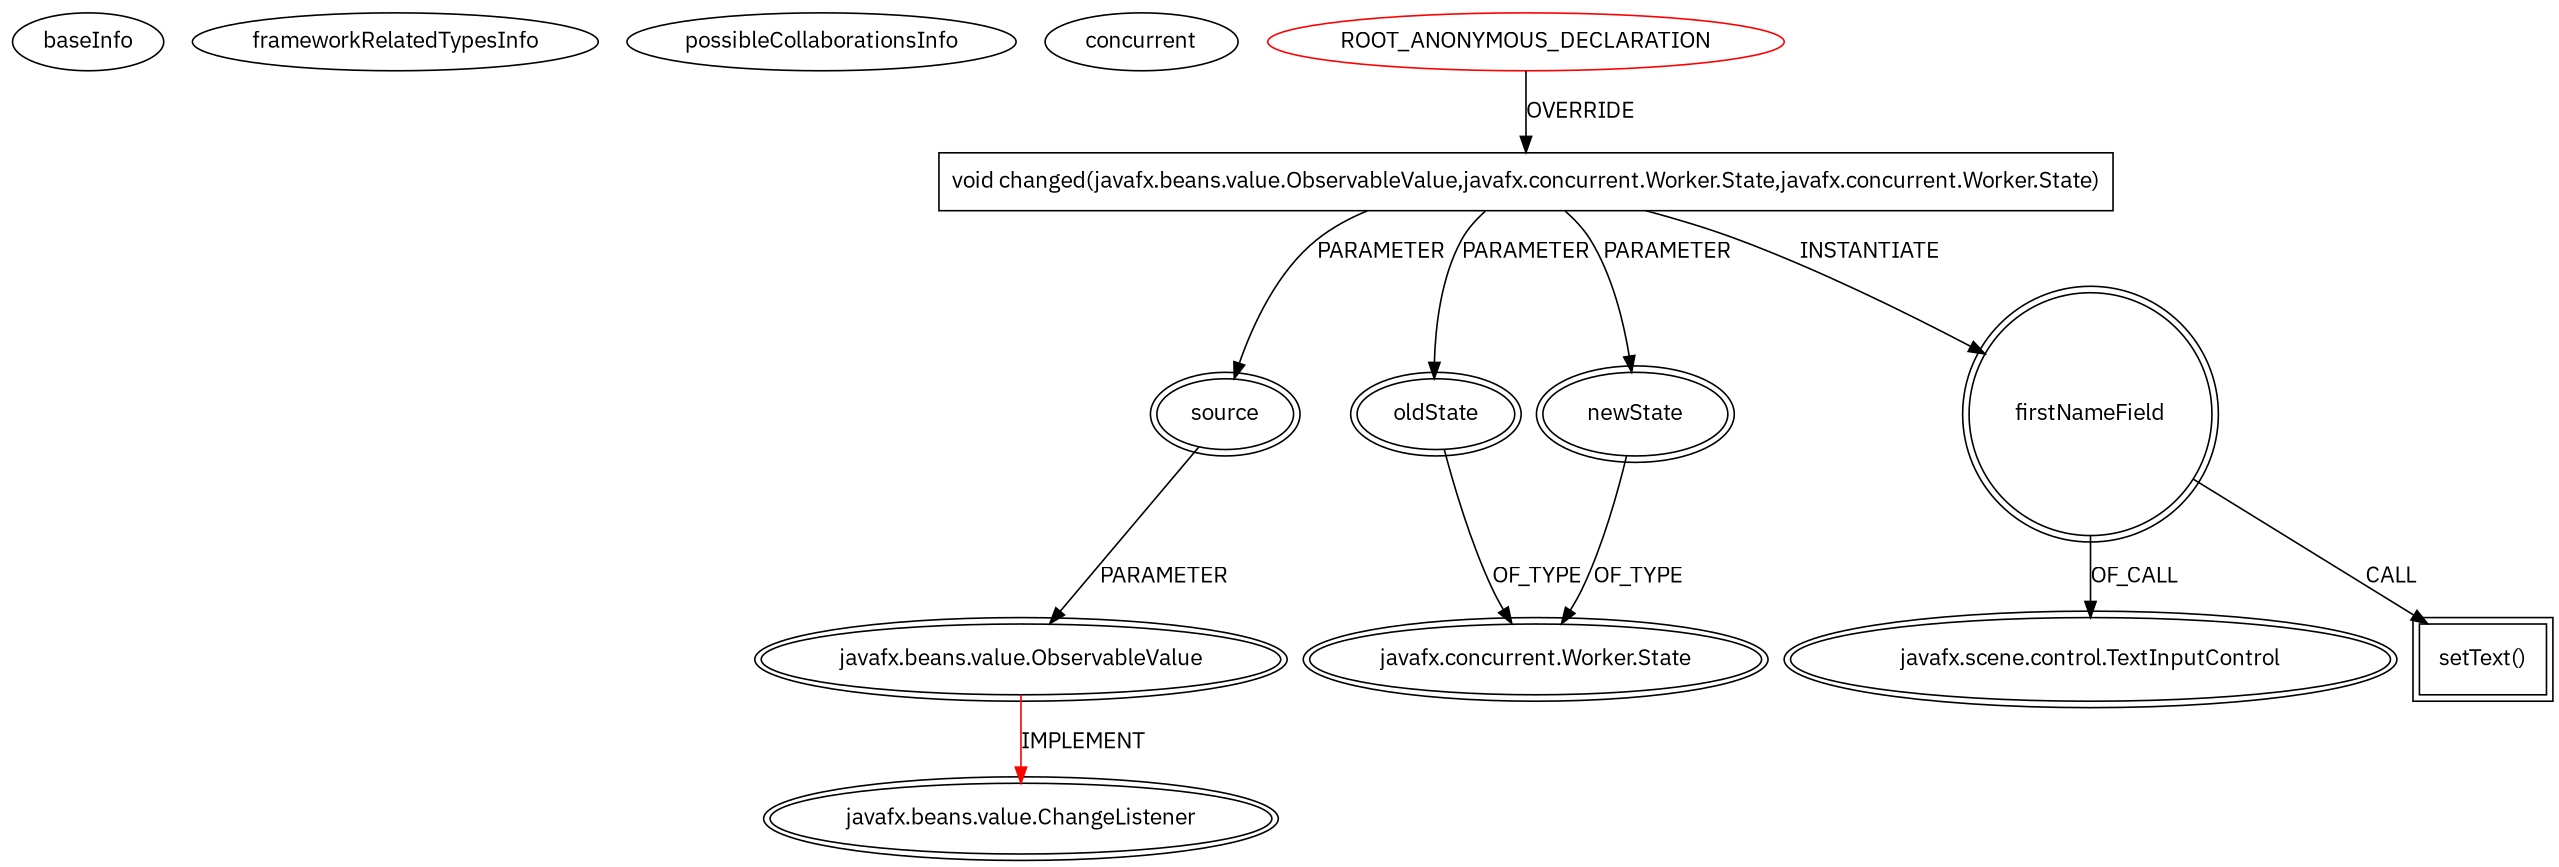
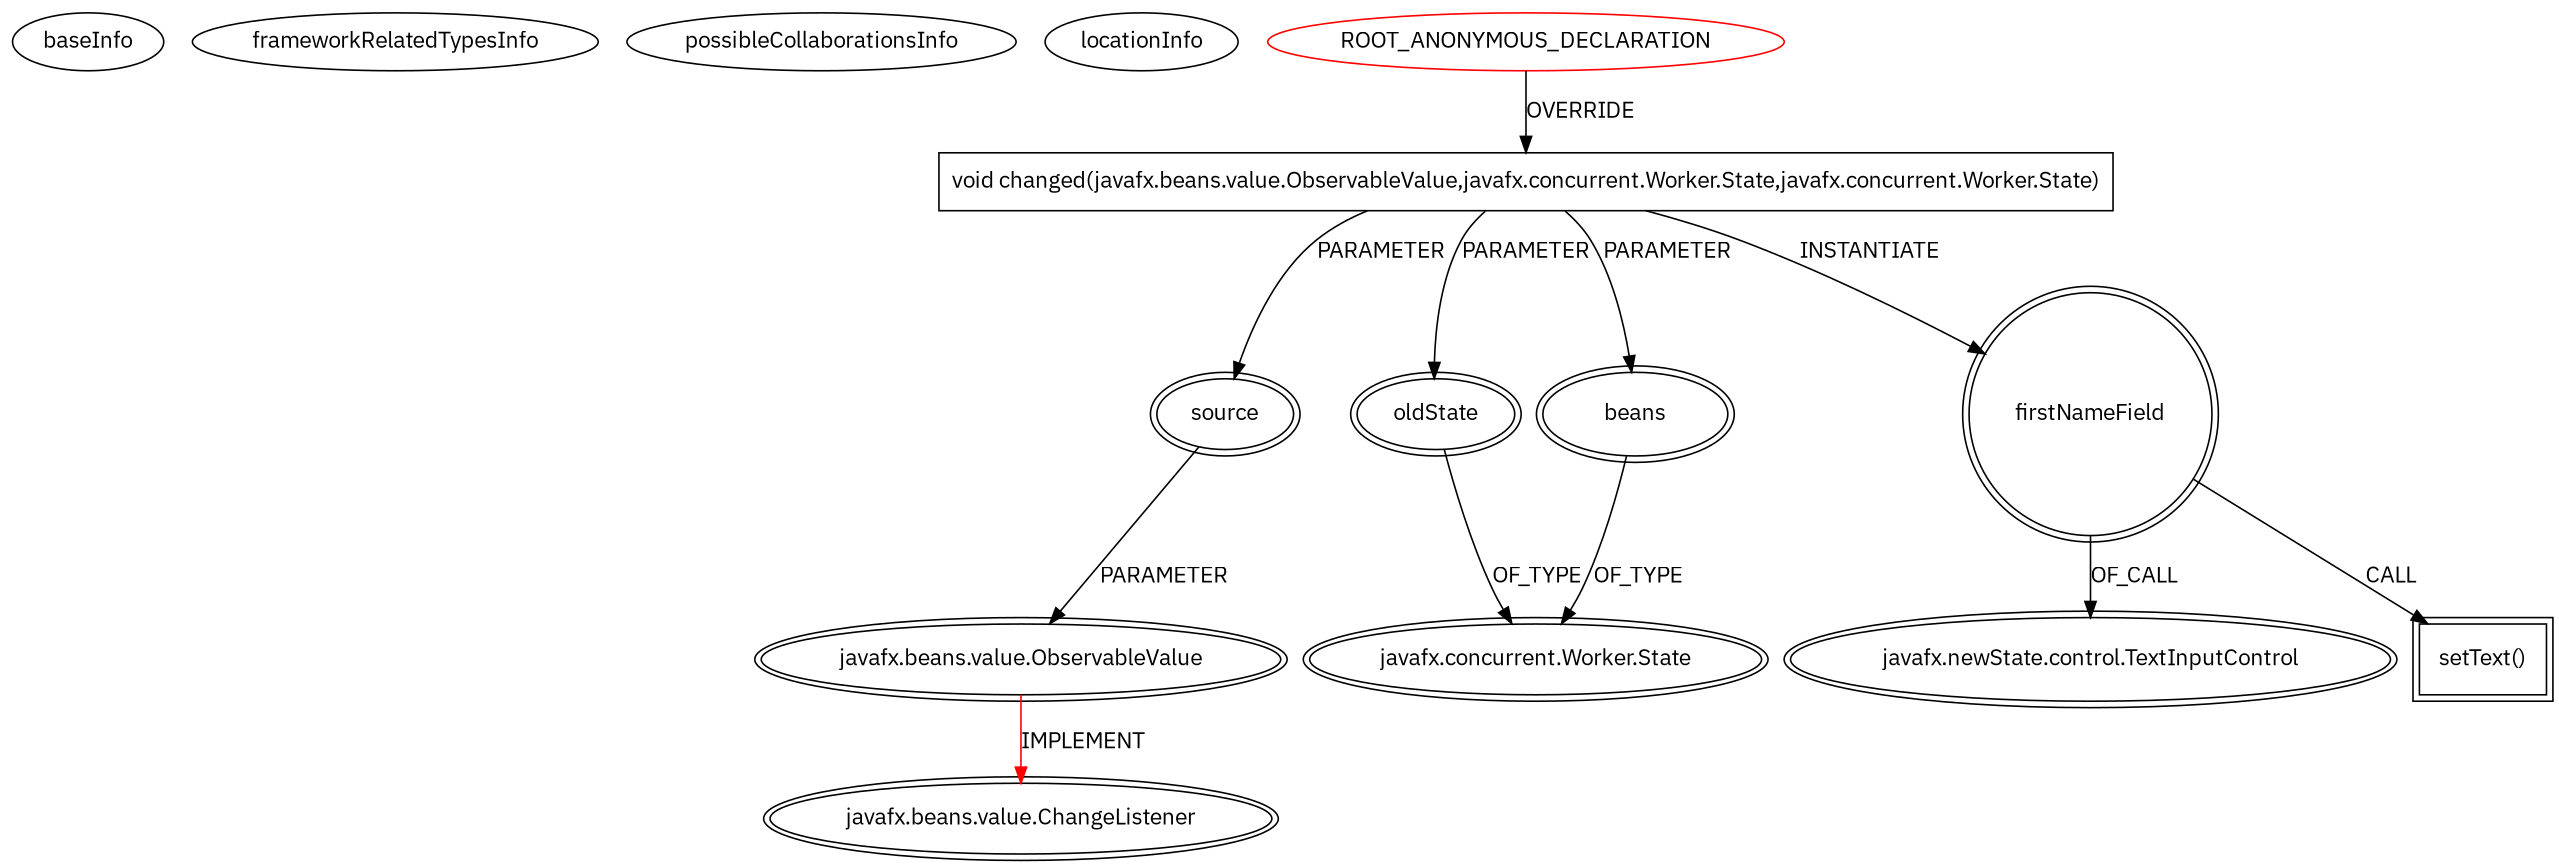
node "concurrent": label "concurrent" -> "locationInfo"
node "newState": label "newState" -> "beans"
node "javafx.scene.control.TextInputControl": label "javafx.scene.control.TextInputControl" -> "javafx.newState.control.TextInputControl"
